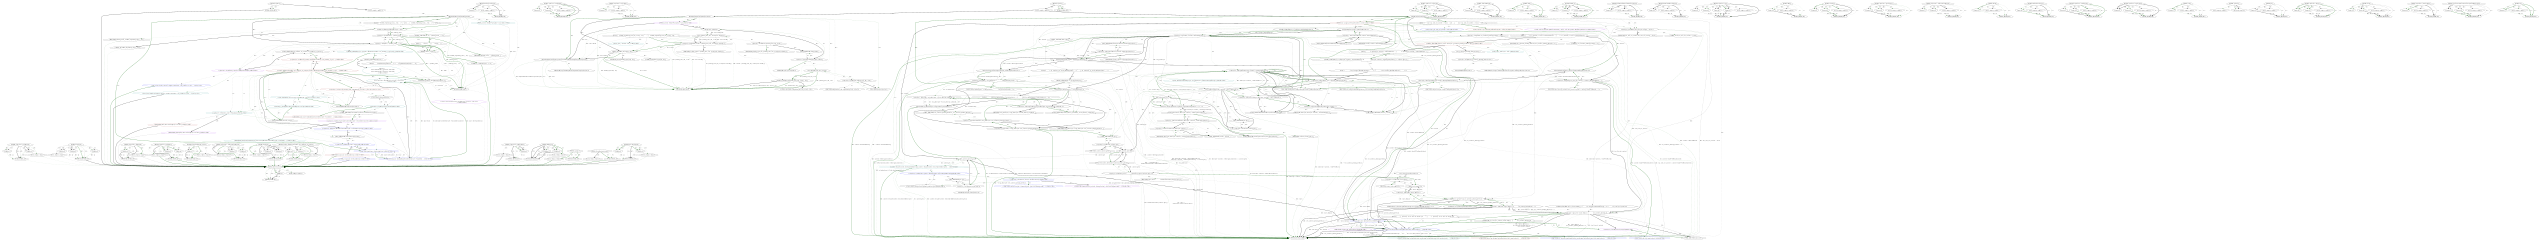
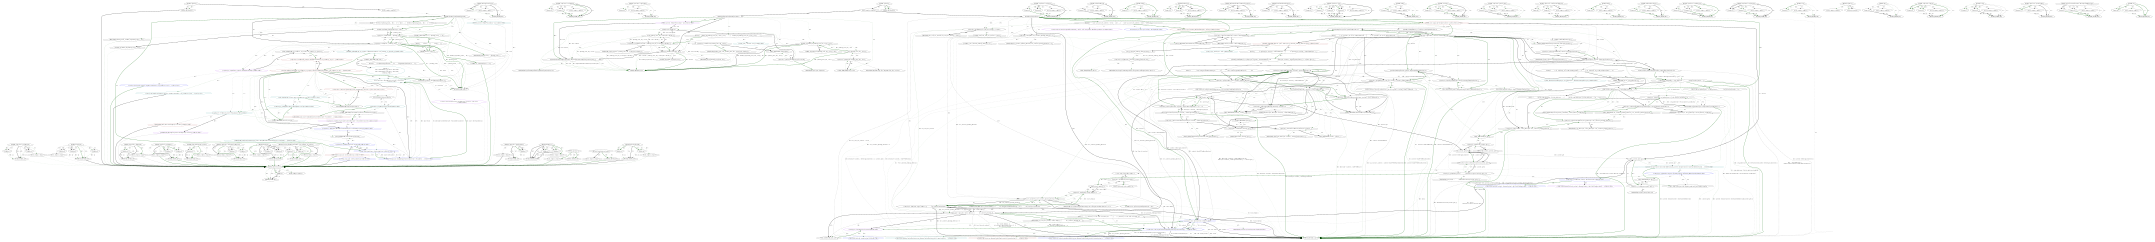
edge "(<operator>.indirectFieldAccess,host->GetID)" -> "(size,pending_host_ids_.size())": now "(DCHECK_GT,DCHECK_GT(pending_host_ids_.size(), 0U))" -> "(size,pending_host_ids_.size())"
